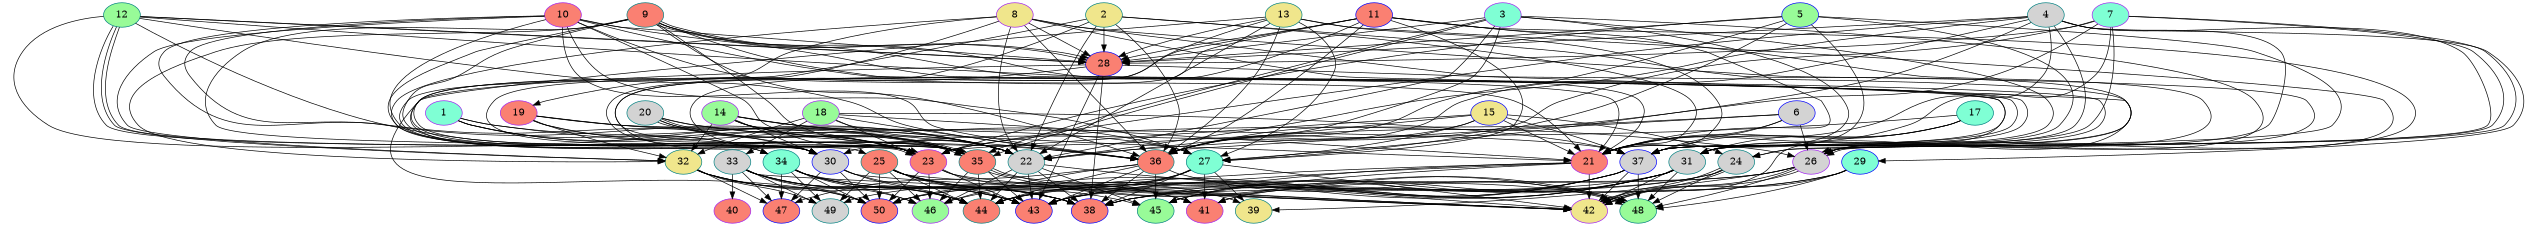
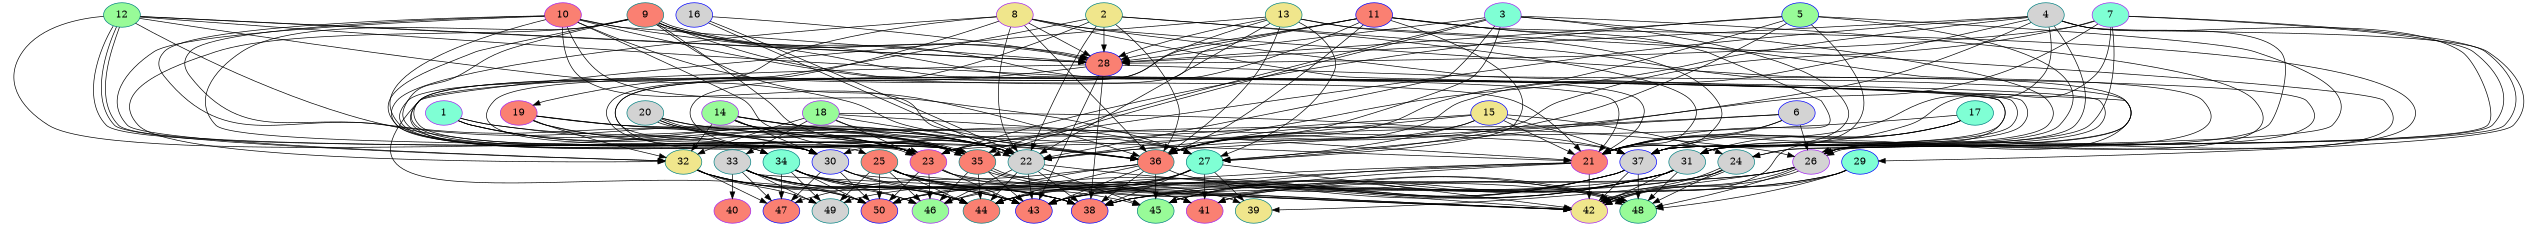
node "16": added
